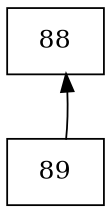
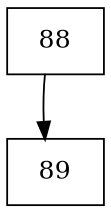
edge "89" -> "88": reversed
